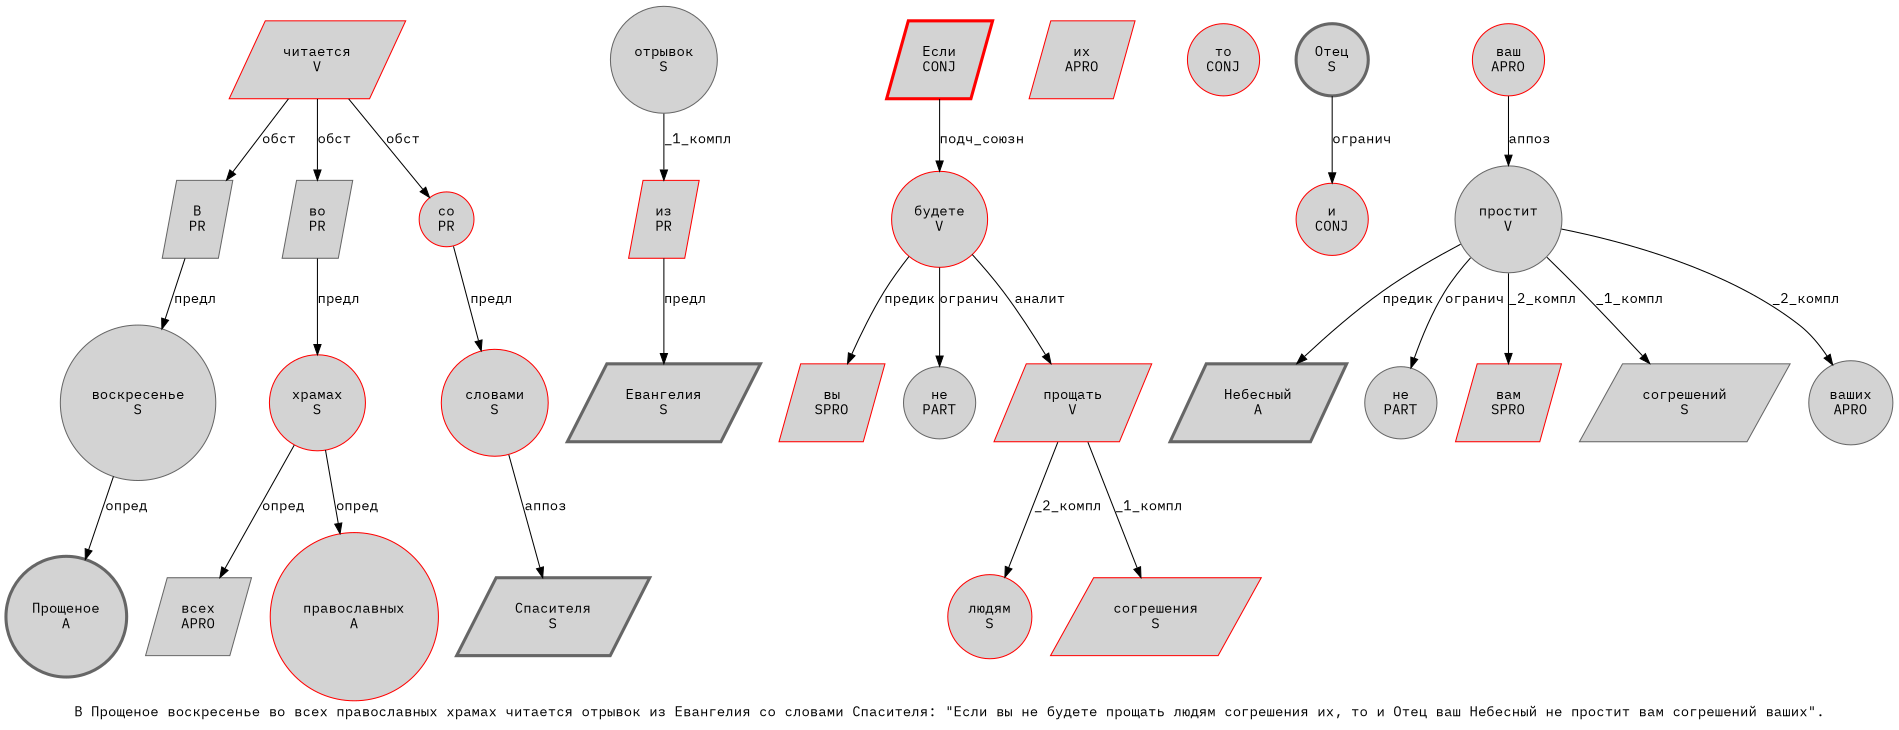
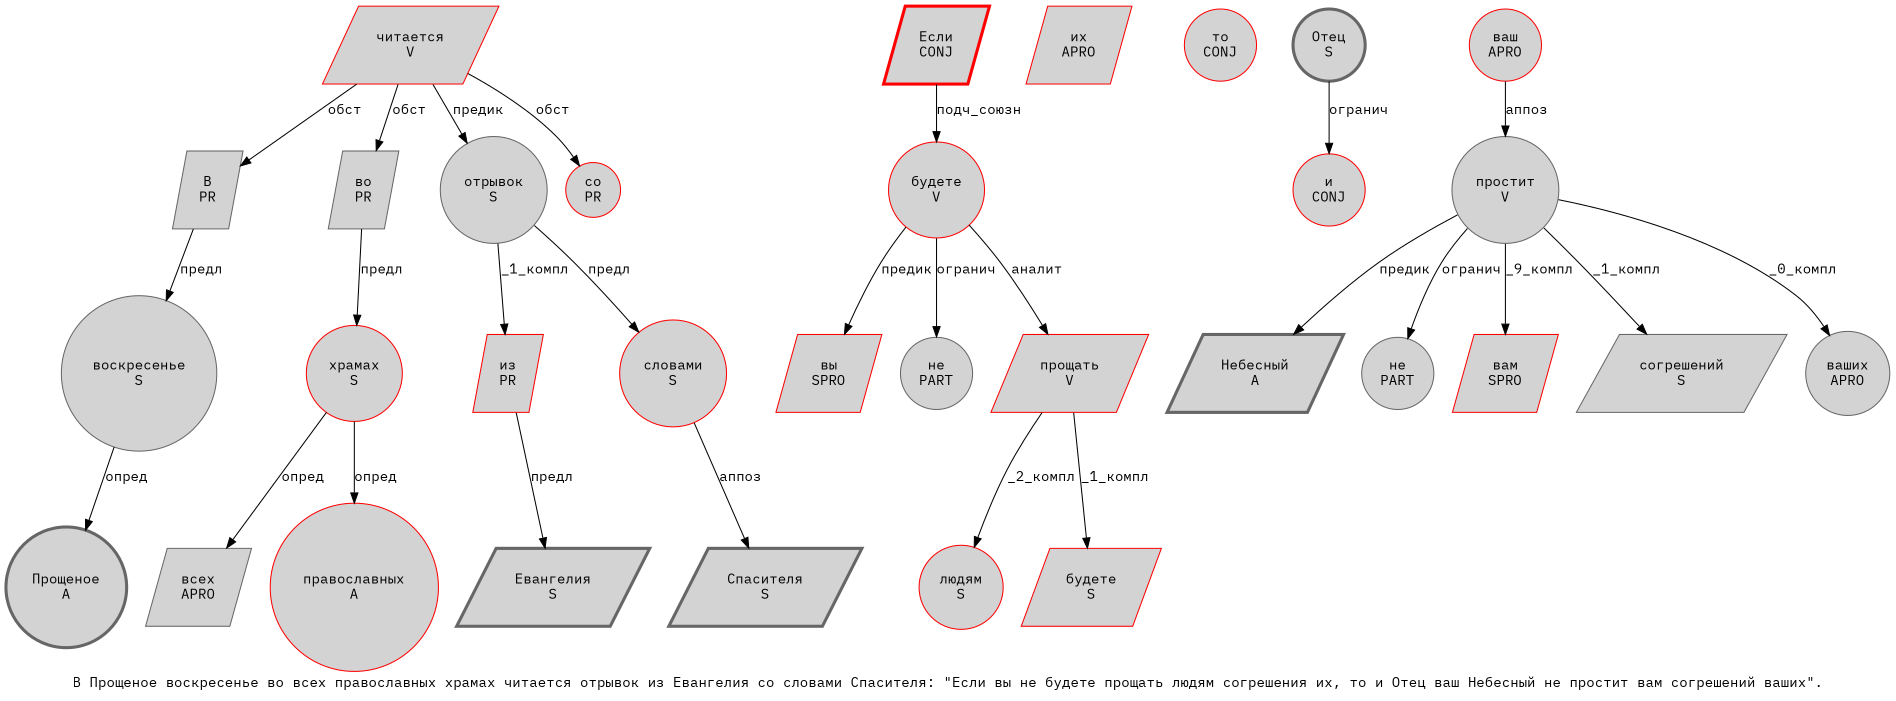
edge "читается V" -> "отрывок S": added, label "предик"
edge "со PR" -> "словами S": now "отрывок S" -> "словами S"
edge "простит V" -> "вам SPRO": label "_2_компл" -> "_9_компл"
edge "простит V" -> "ваших APRO": label "_2_компл" -> "_0_компл"
node "согрешения S": label "согрешения S" -> "будете S"
